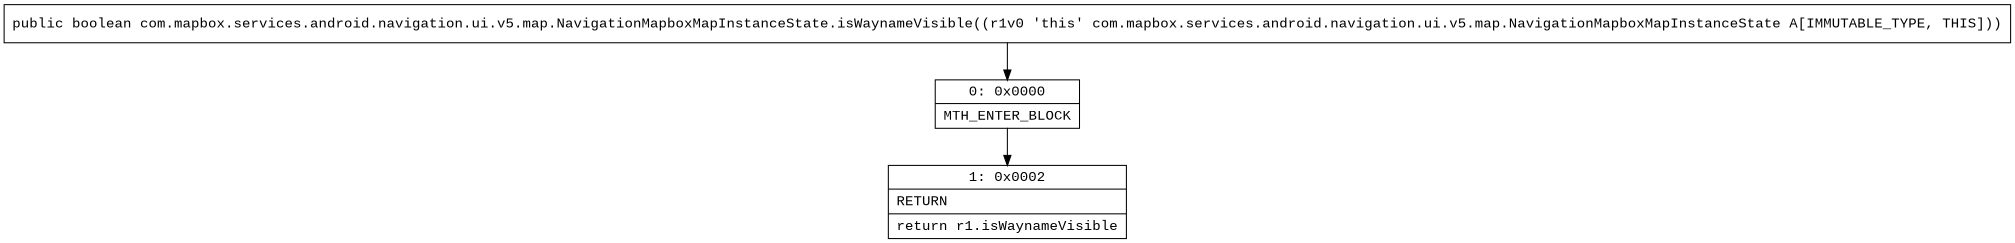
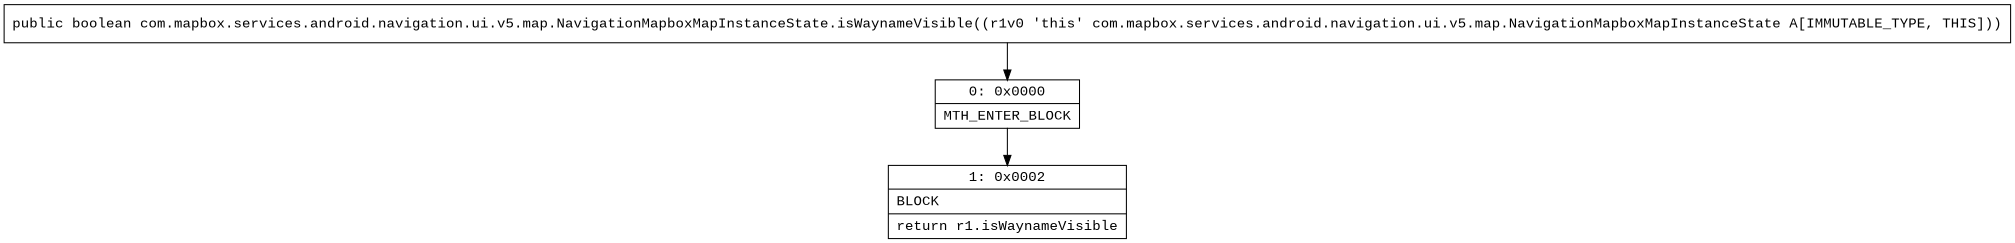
node "1: 0x0002": text "RETURN" -> "BLOCK"
